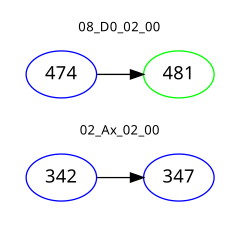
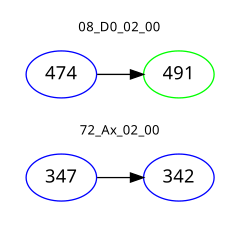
node "481": label "481" -> "491"
cluster "02_Ax_02_00": label "02_Ax_02_00" -> "72_Ax_02_00"
edge "342" -> "347": reversed
